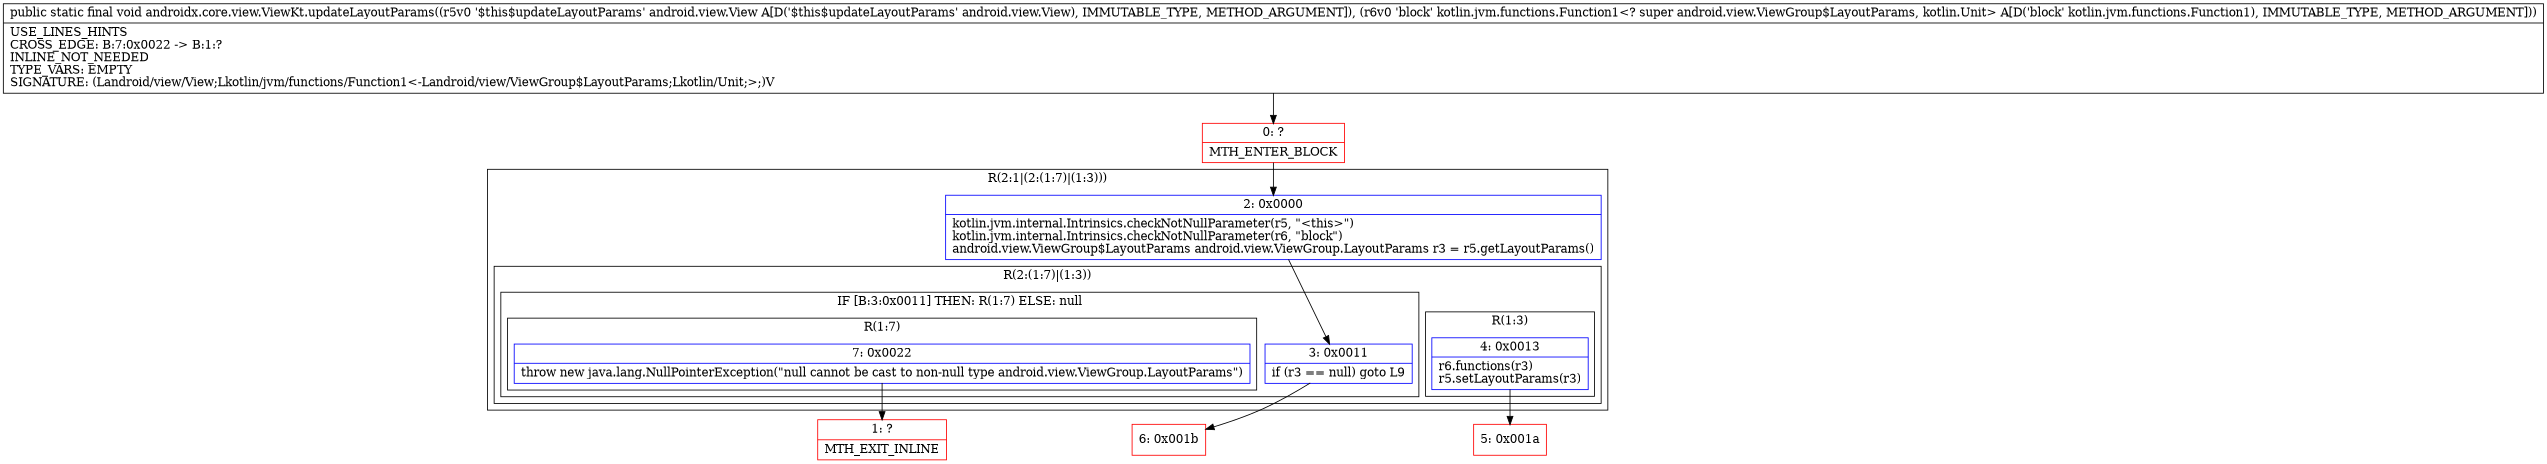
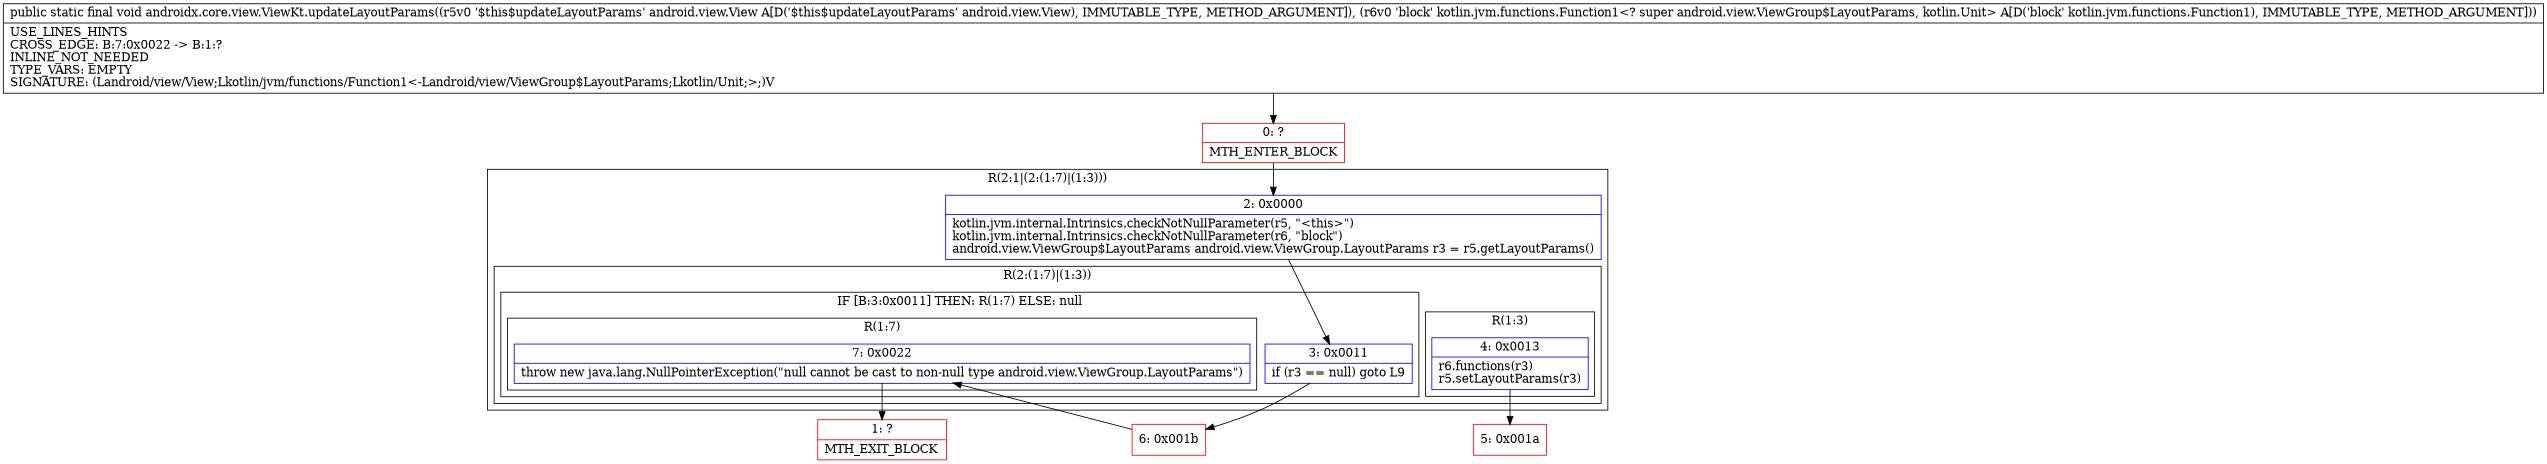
edge "6: 0x001b" -> "7: 0x0022": added
node "1: ?": text "MTH_EXIT_INLINE" -> "MTH_EXIT_BLOCK"
